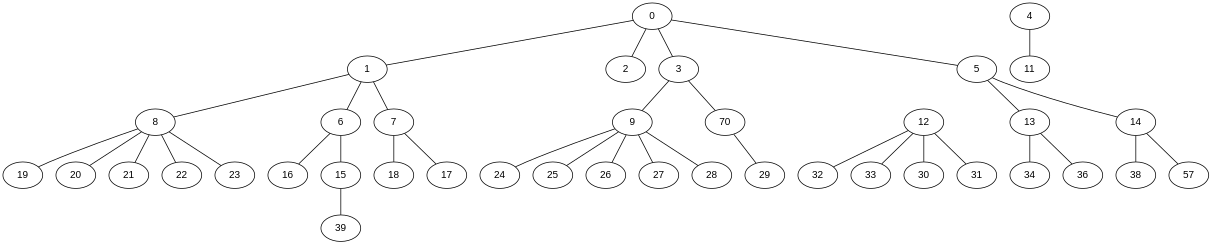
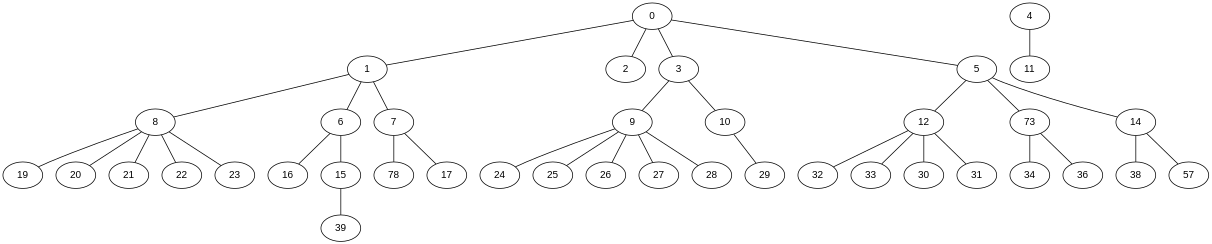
edge "5" -- "12": added
node "70": label "70" -> "10"
node "13": label "13" -> "73"
node "18": label "18" -> "78"
